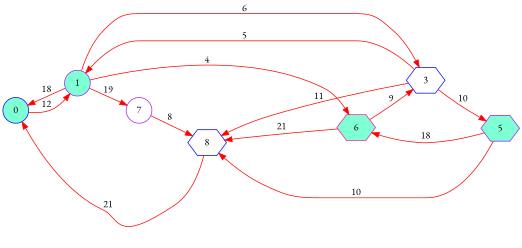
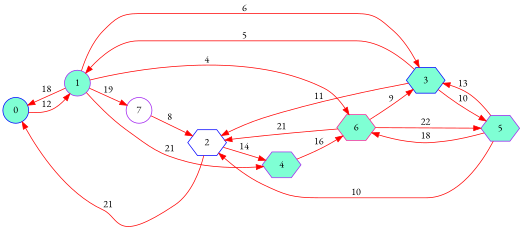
node "3": fillcolor white -> aquamarine
edge "5" -> "3": added, label "13"
edge "6" -> "5": added, label "22"
node "8": label "8" -> "2"
node "4": added
